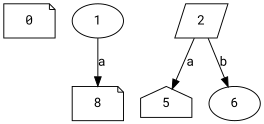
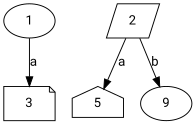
node "0": removed
node "8": label "8" -> "3"
node "6": label "6" -> "9"
